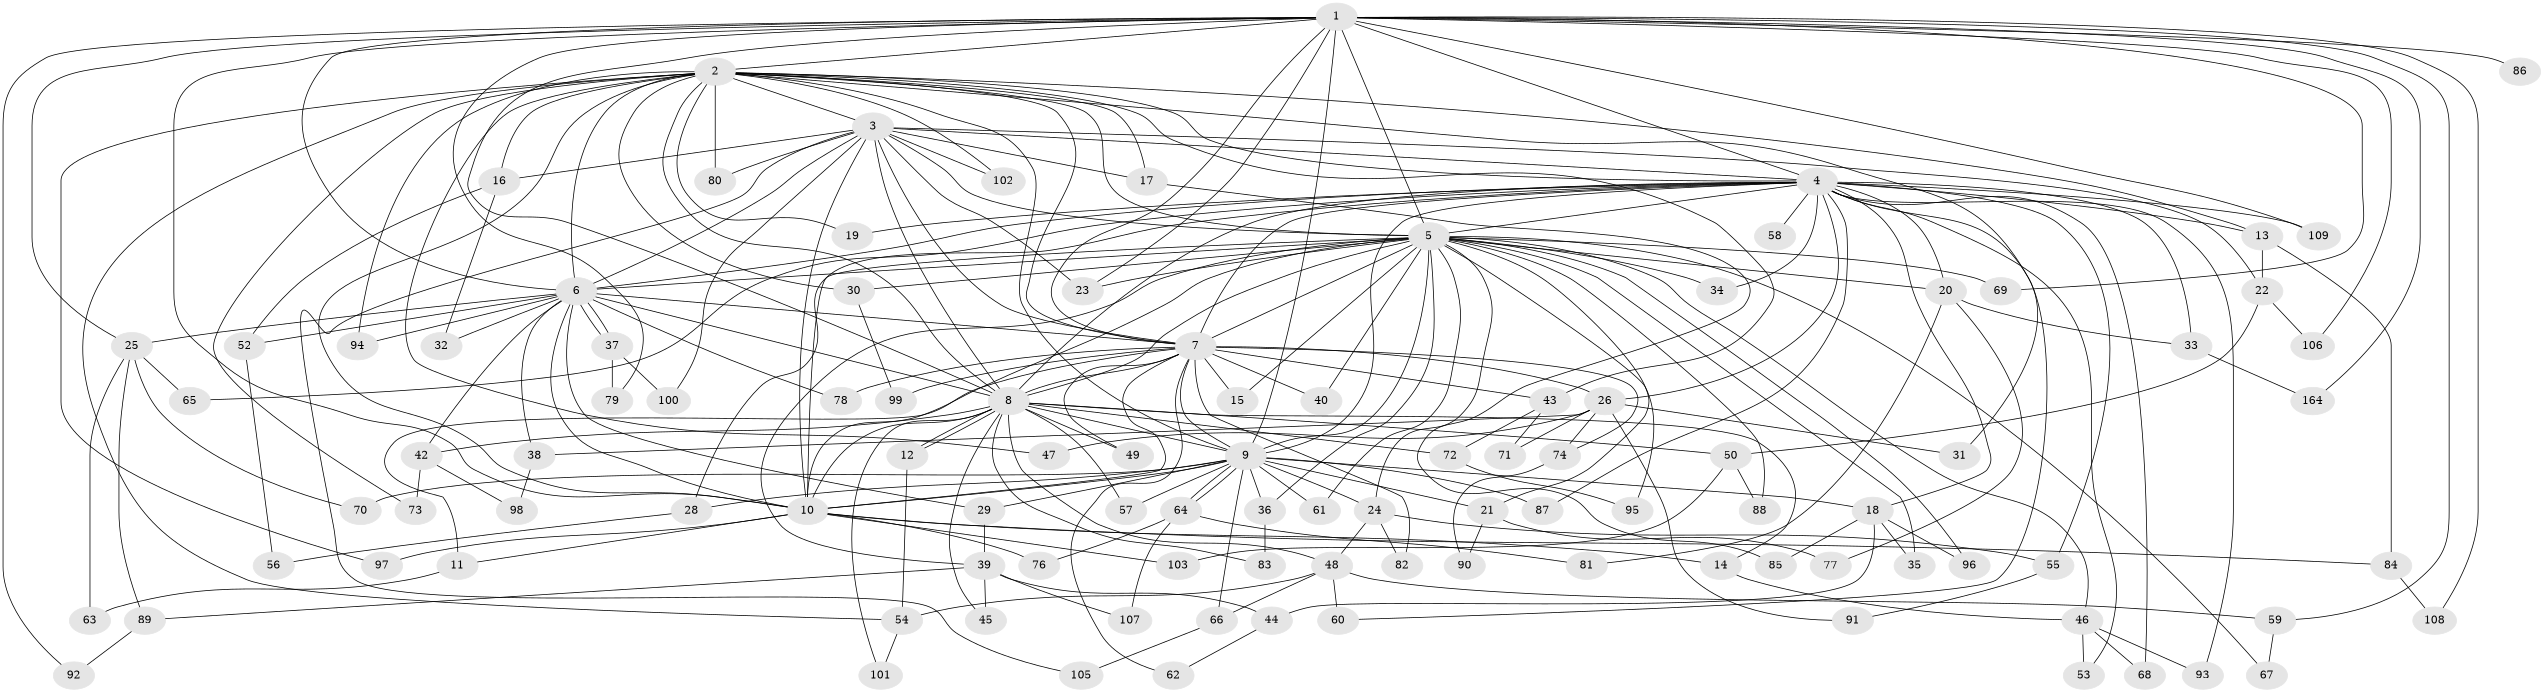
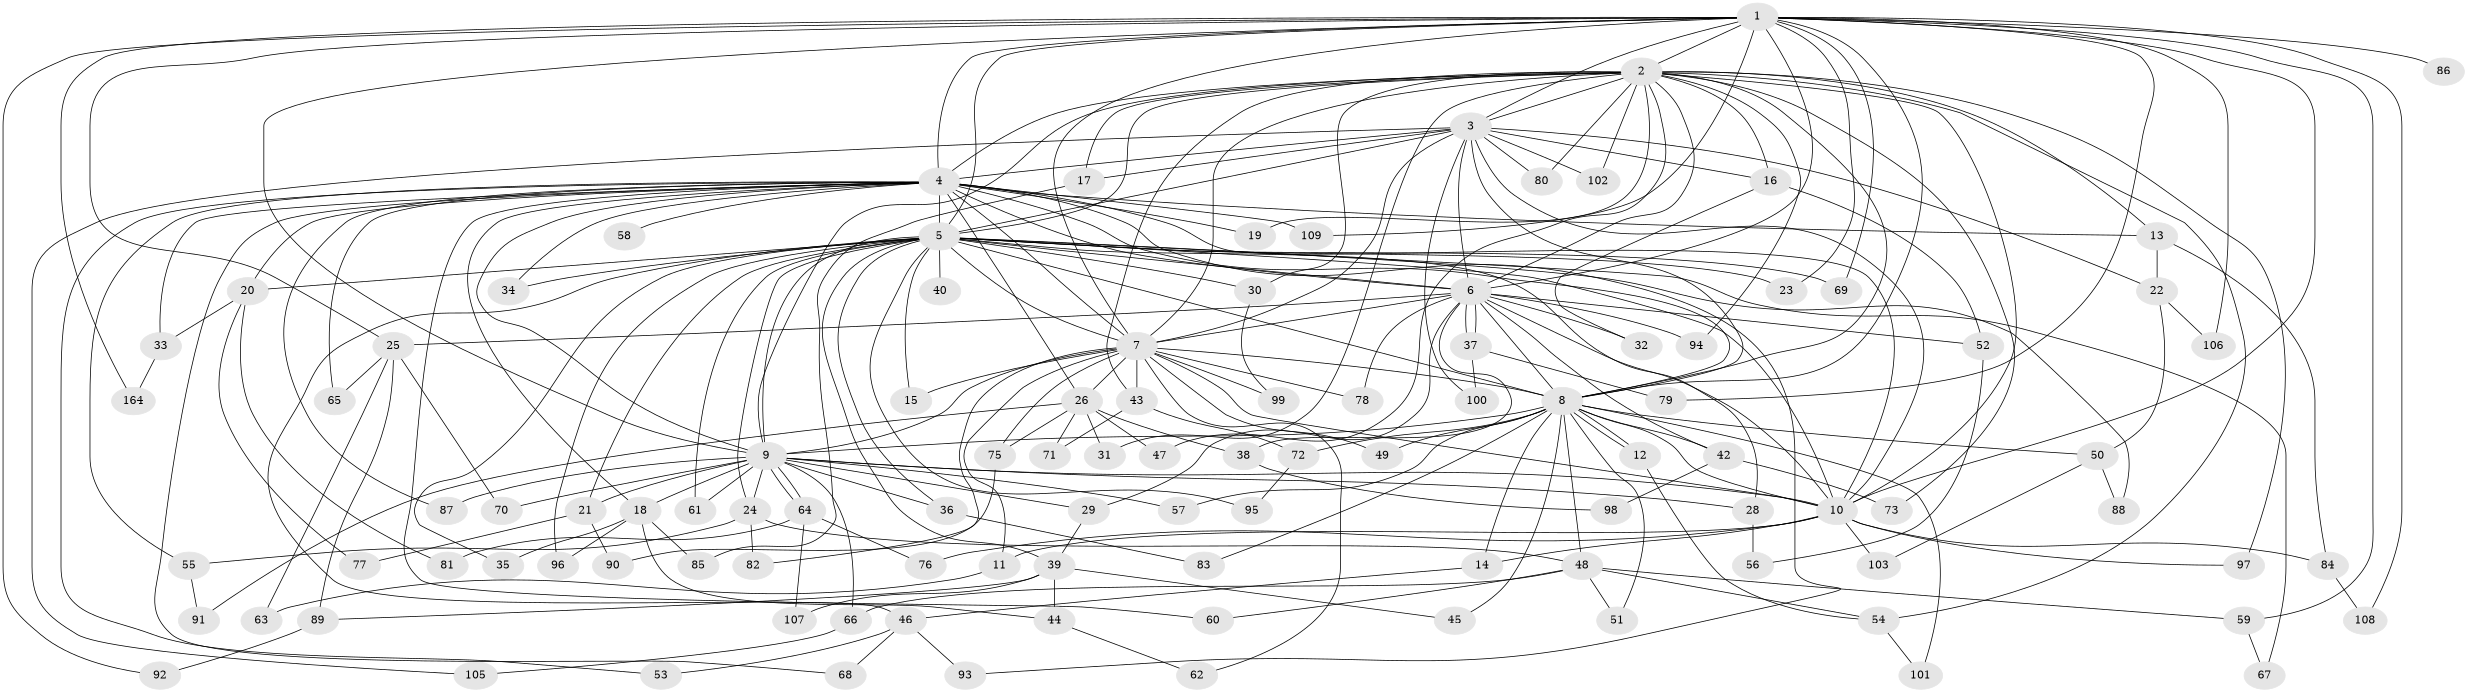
edge "3" -- "23": now "3" -- "1"
edge "7" -- "40": removed
node "74": label "74" -> "75"
node "51": added
